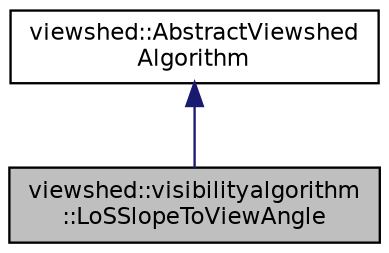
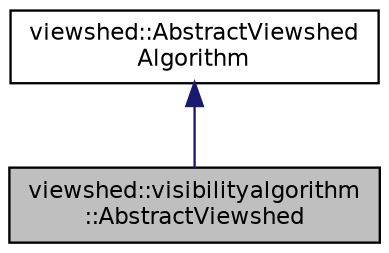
node "viewshed::visibilityalgorithm ::LoSSlopeToViewAngle": label "viewshed::visibilityalgorithm ::LoSSlopeToViewAngle" -> "viewshed::visibilityalgorithm ::AbstractViewshed"
